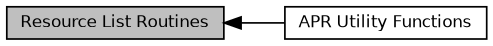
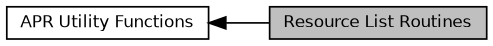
edge "APR Utility Functions" -> "Resource List Routines": reversed
